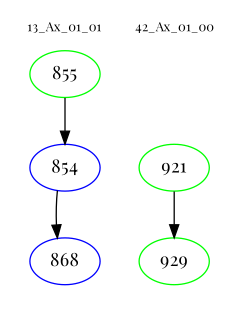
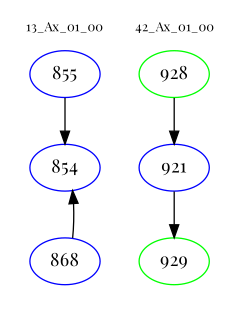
cluster "13_Ax_01_01": label "13_Ax_01_01" -> "13_Ax_01_00"
node "855": color green -> blue
node "928": added
node "921": color green -> blue
edge "854" -> "868": reversed
